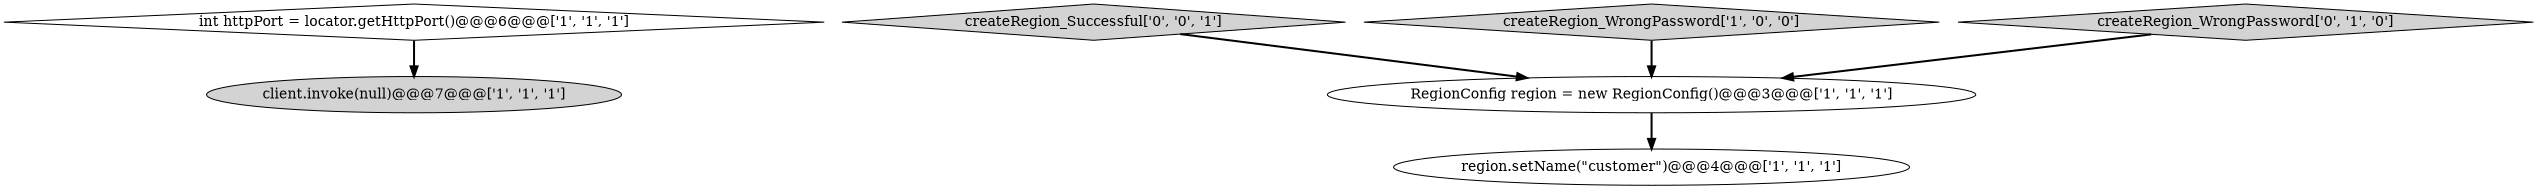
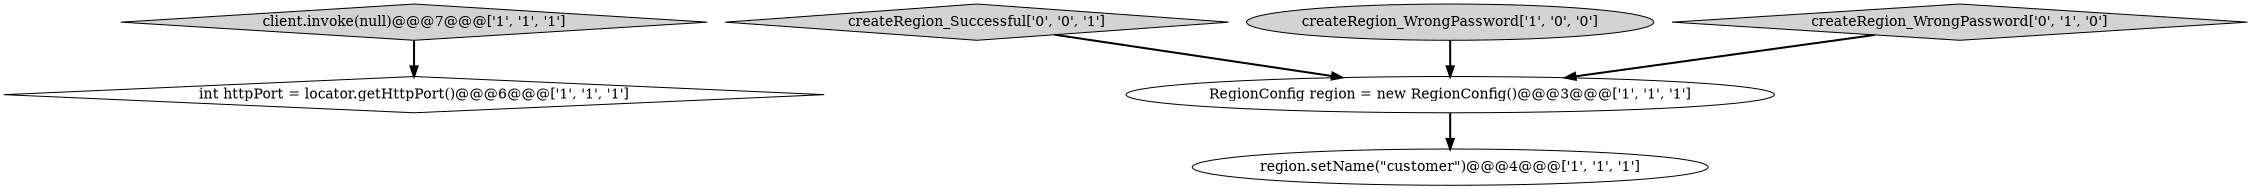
node "createRegion_WrongPassword['1', '0', '0']": shape diamond -> ellipse
edge "int httpPort = locator.getHttpPort()@@@6@@@['1', '1', '1']" -> "client.invoke(null)@@@7@@@['1', '1', '1']": reversed
node "client.invoke(null)@@@7@@@['1', '1', '1']": shape ellipse -> diamond
